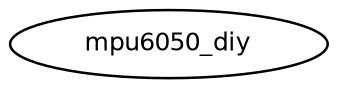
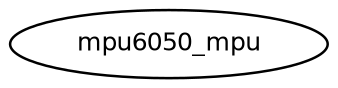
node "mpu6050_diy": label "mpu6050_diy" -> "mpu6050_mpu"
